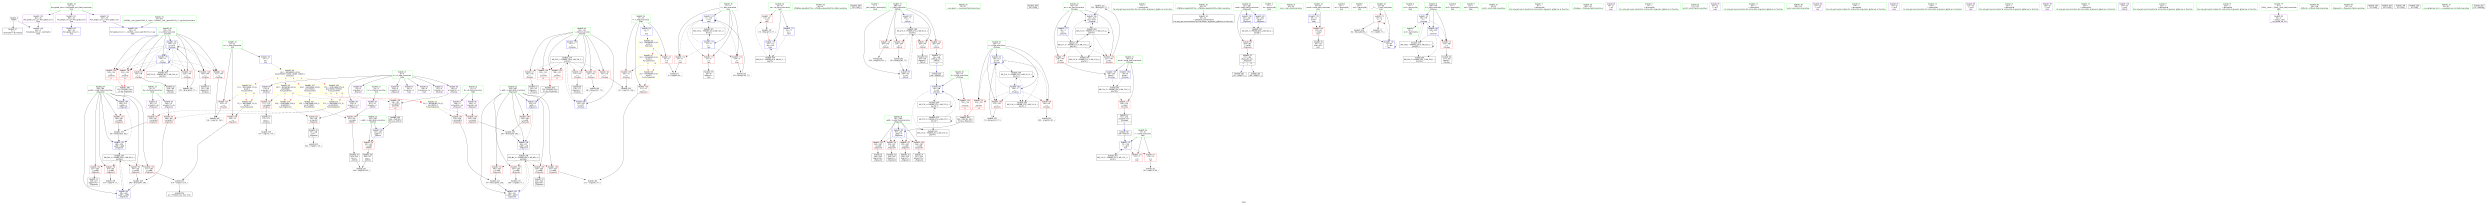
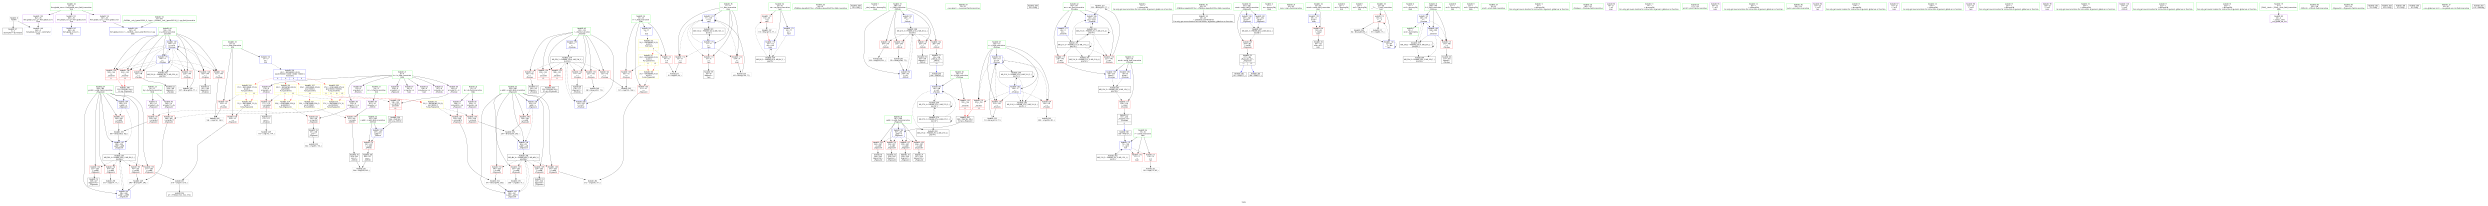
node "NodeID: 338": color yellow -> blue
